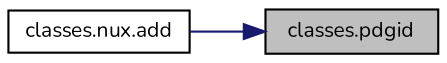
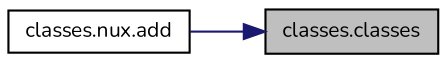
node "classes.pdgid": label "classes.pdgid" -> "classes.classes"
